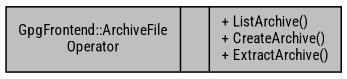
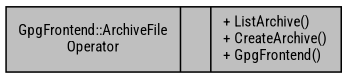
node "GpgFrontend::ArchiveFile": text "+ ExtractArchive()" -> "+ GpgFrontend()"
